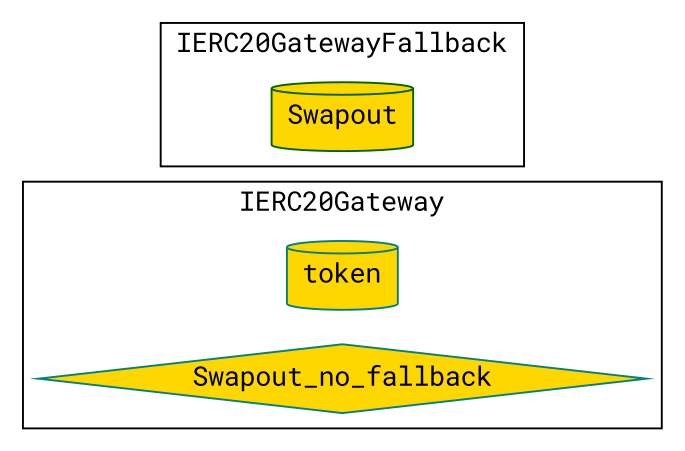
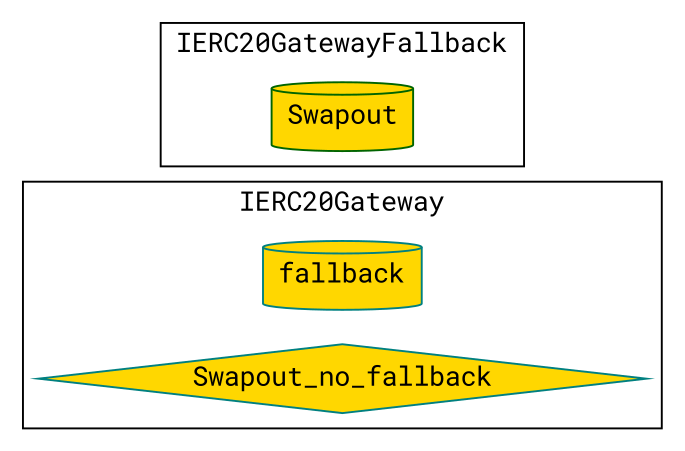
node "token": label "token" -> "fallback"
